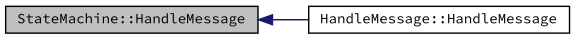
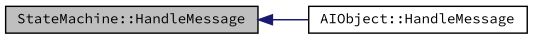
node "HandleMessage::HandleMessage": label "HandleMessage::HandleMessage" -> "AIObject::HandleMessage"
